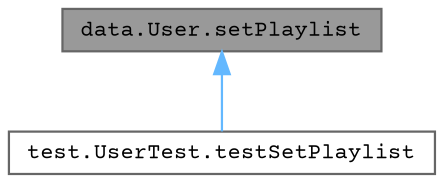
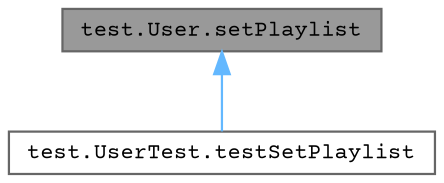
node "data.User.setPlaylist": label "data.User.setPlaylist" -> "test.User.setPlaylist"
